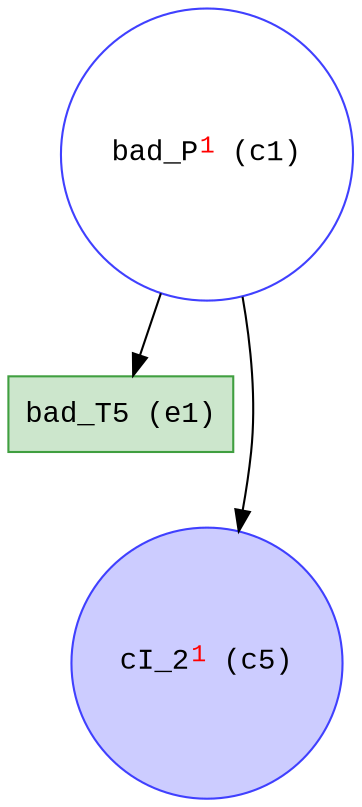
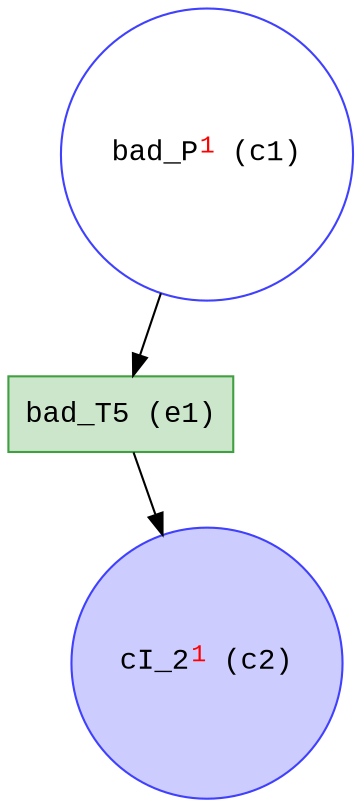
edge "bad_P" -> "cI_2": now "bad_T5 (e1)" -> "cI_2"
node "cI_2": text "(c5)" -> "(c2)"
